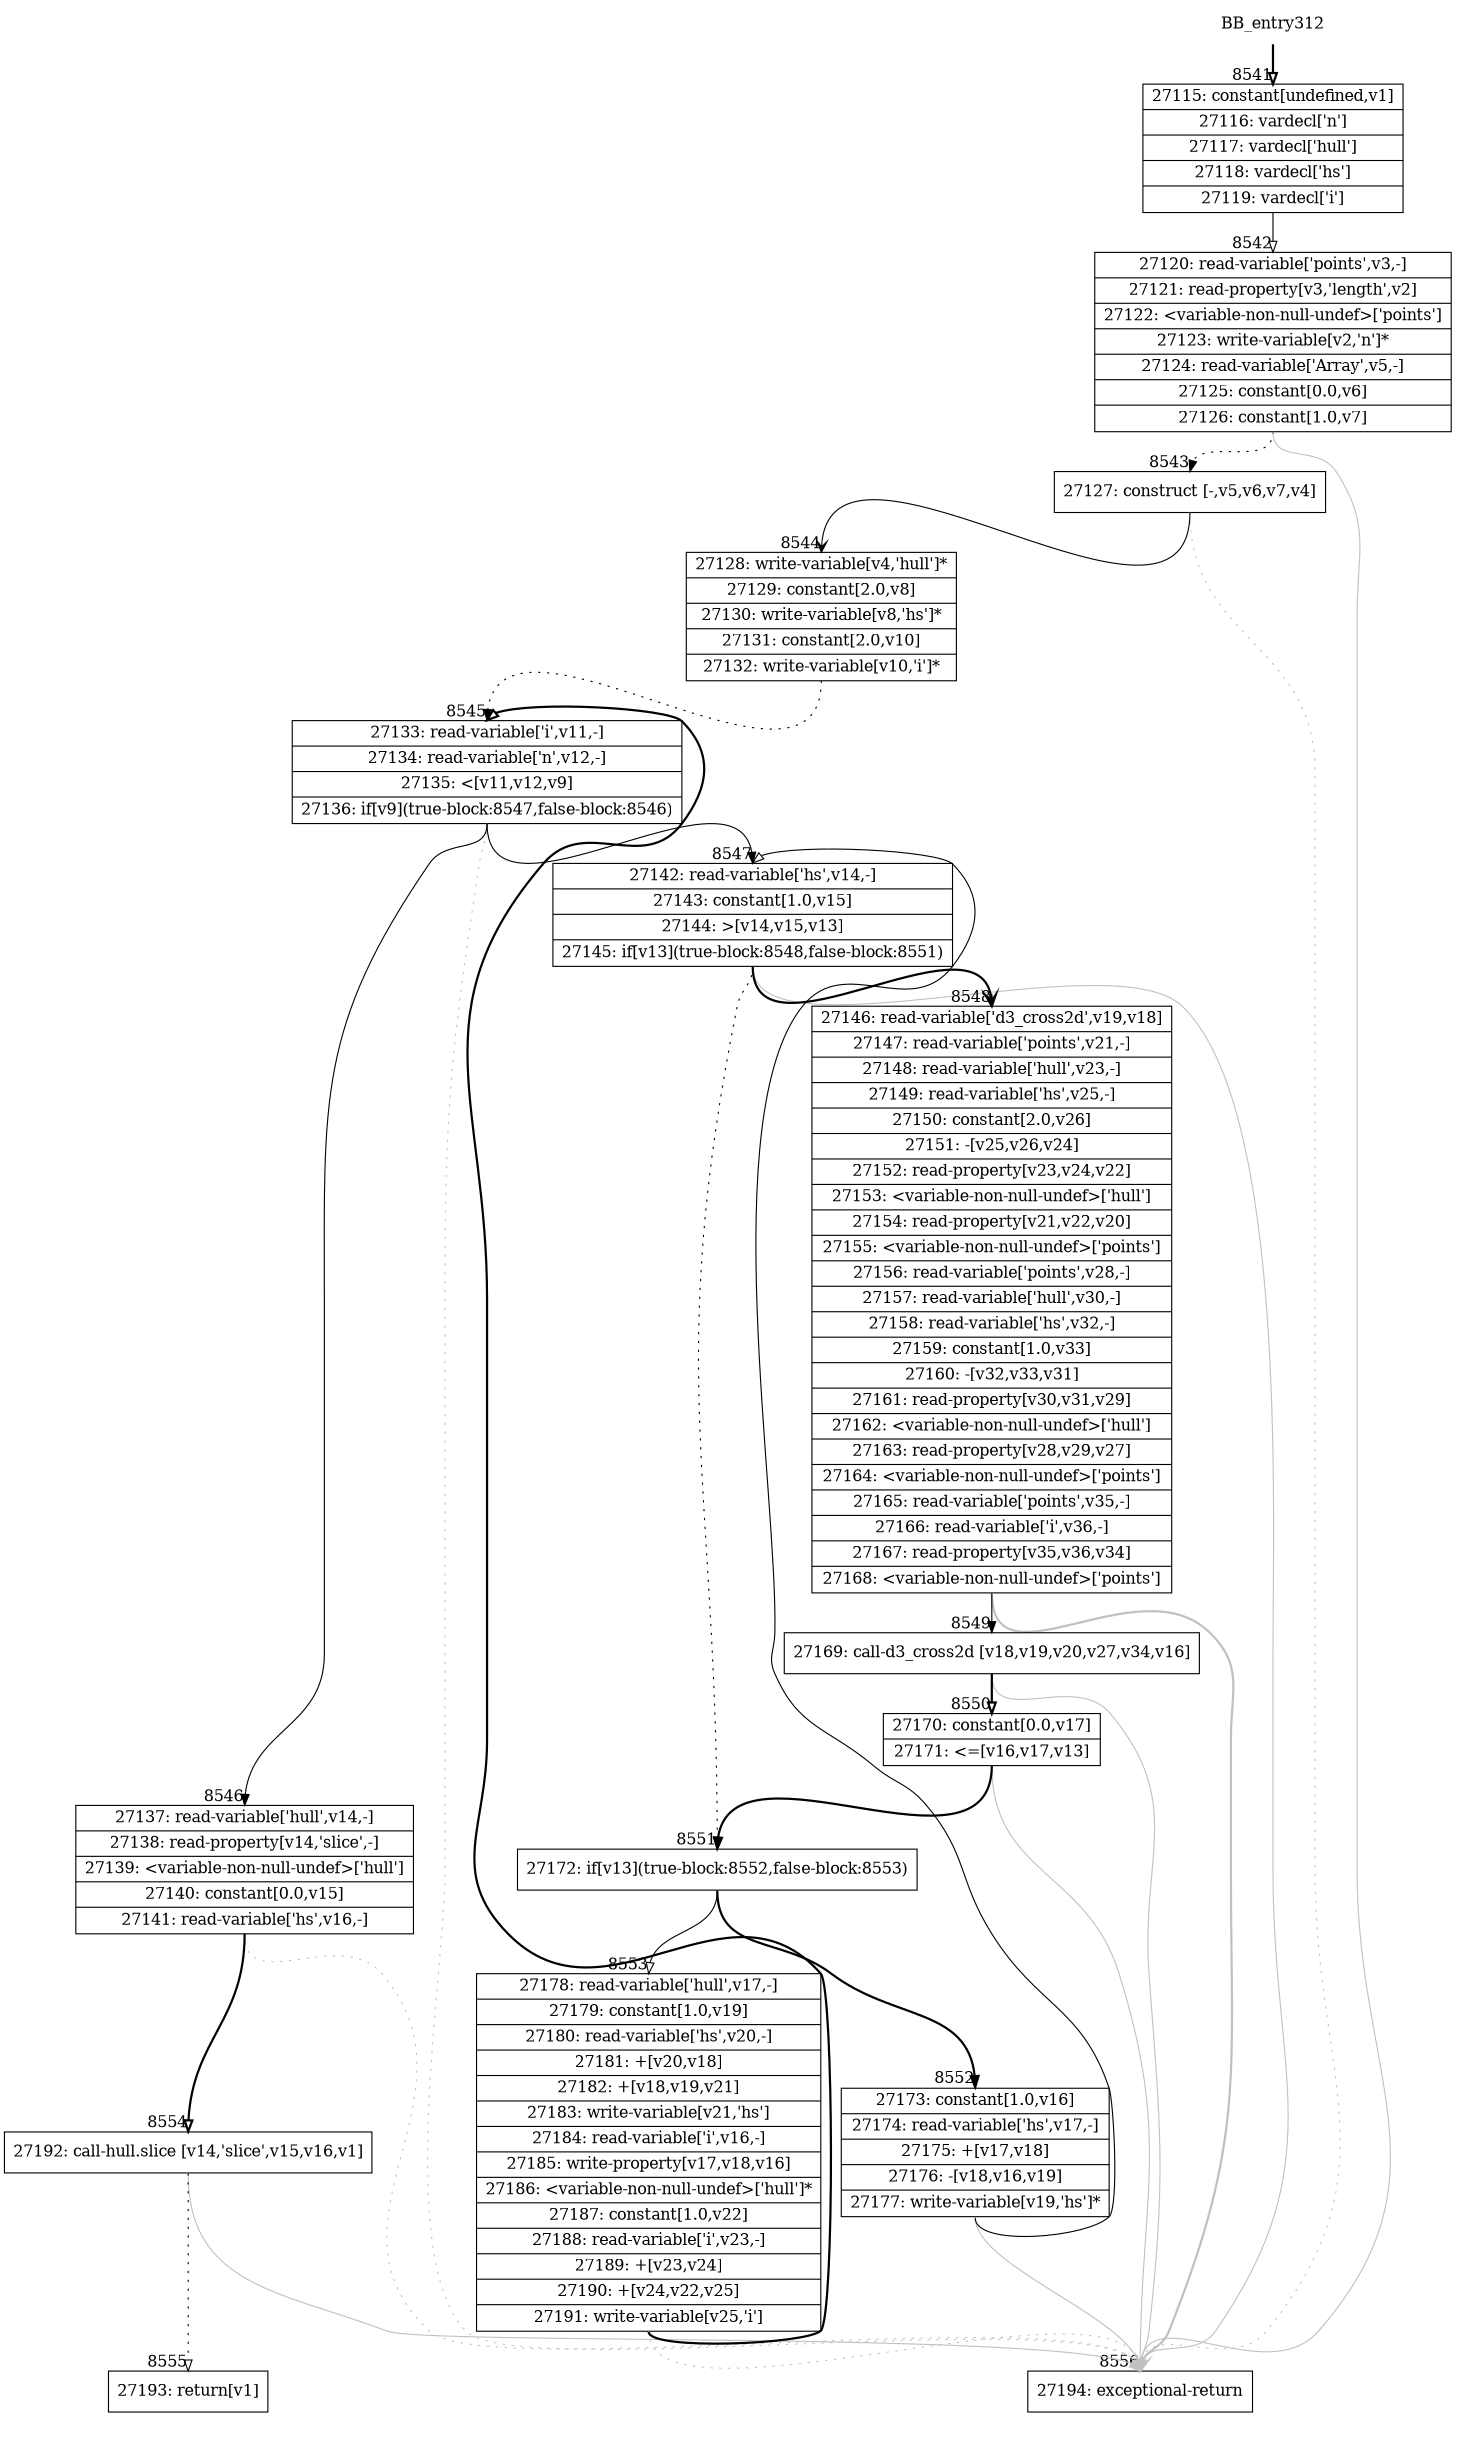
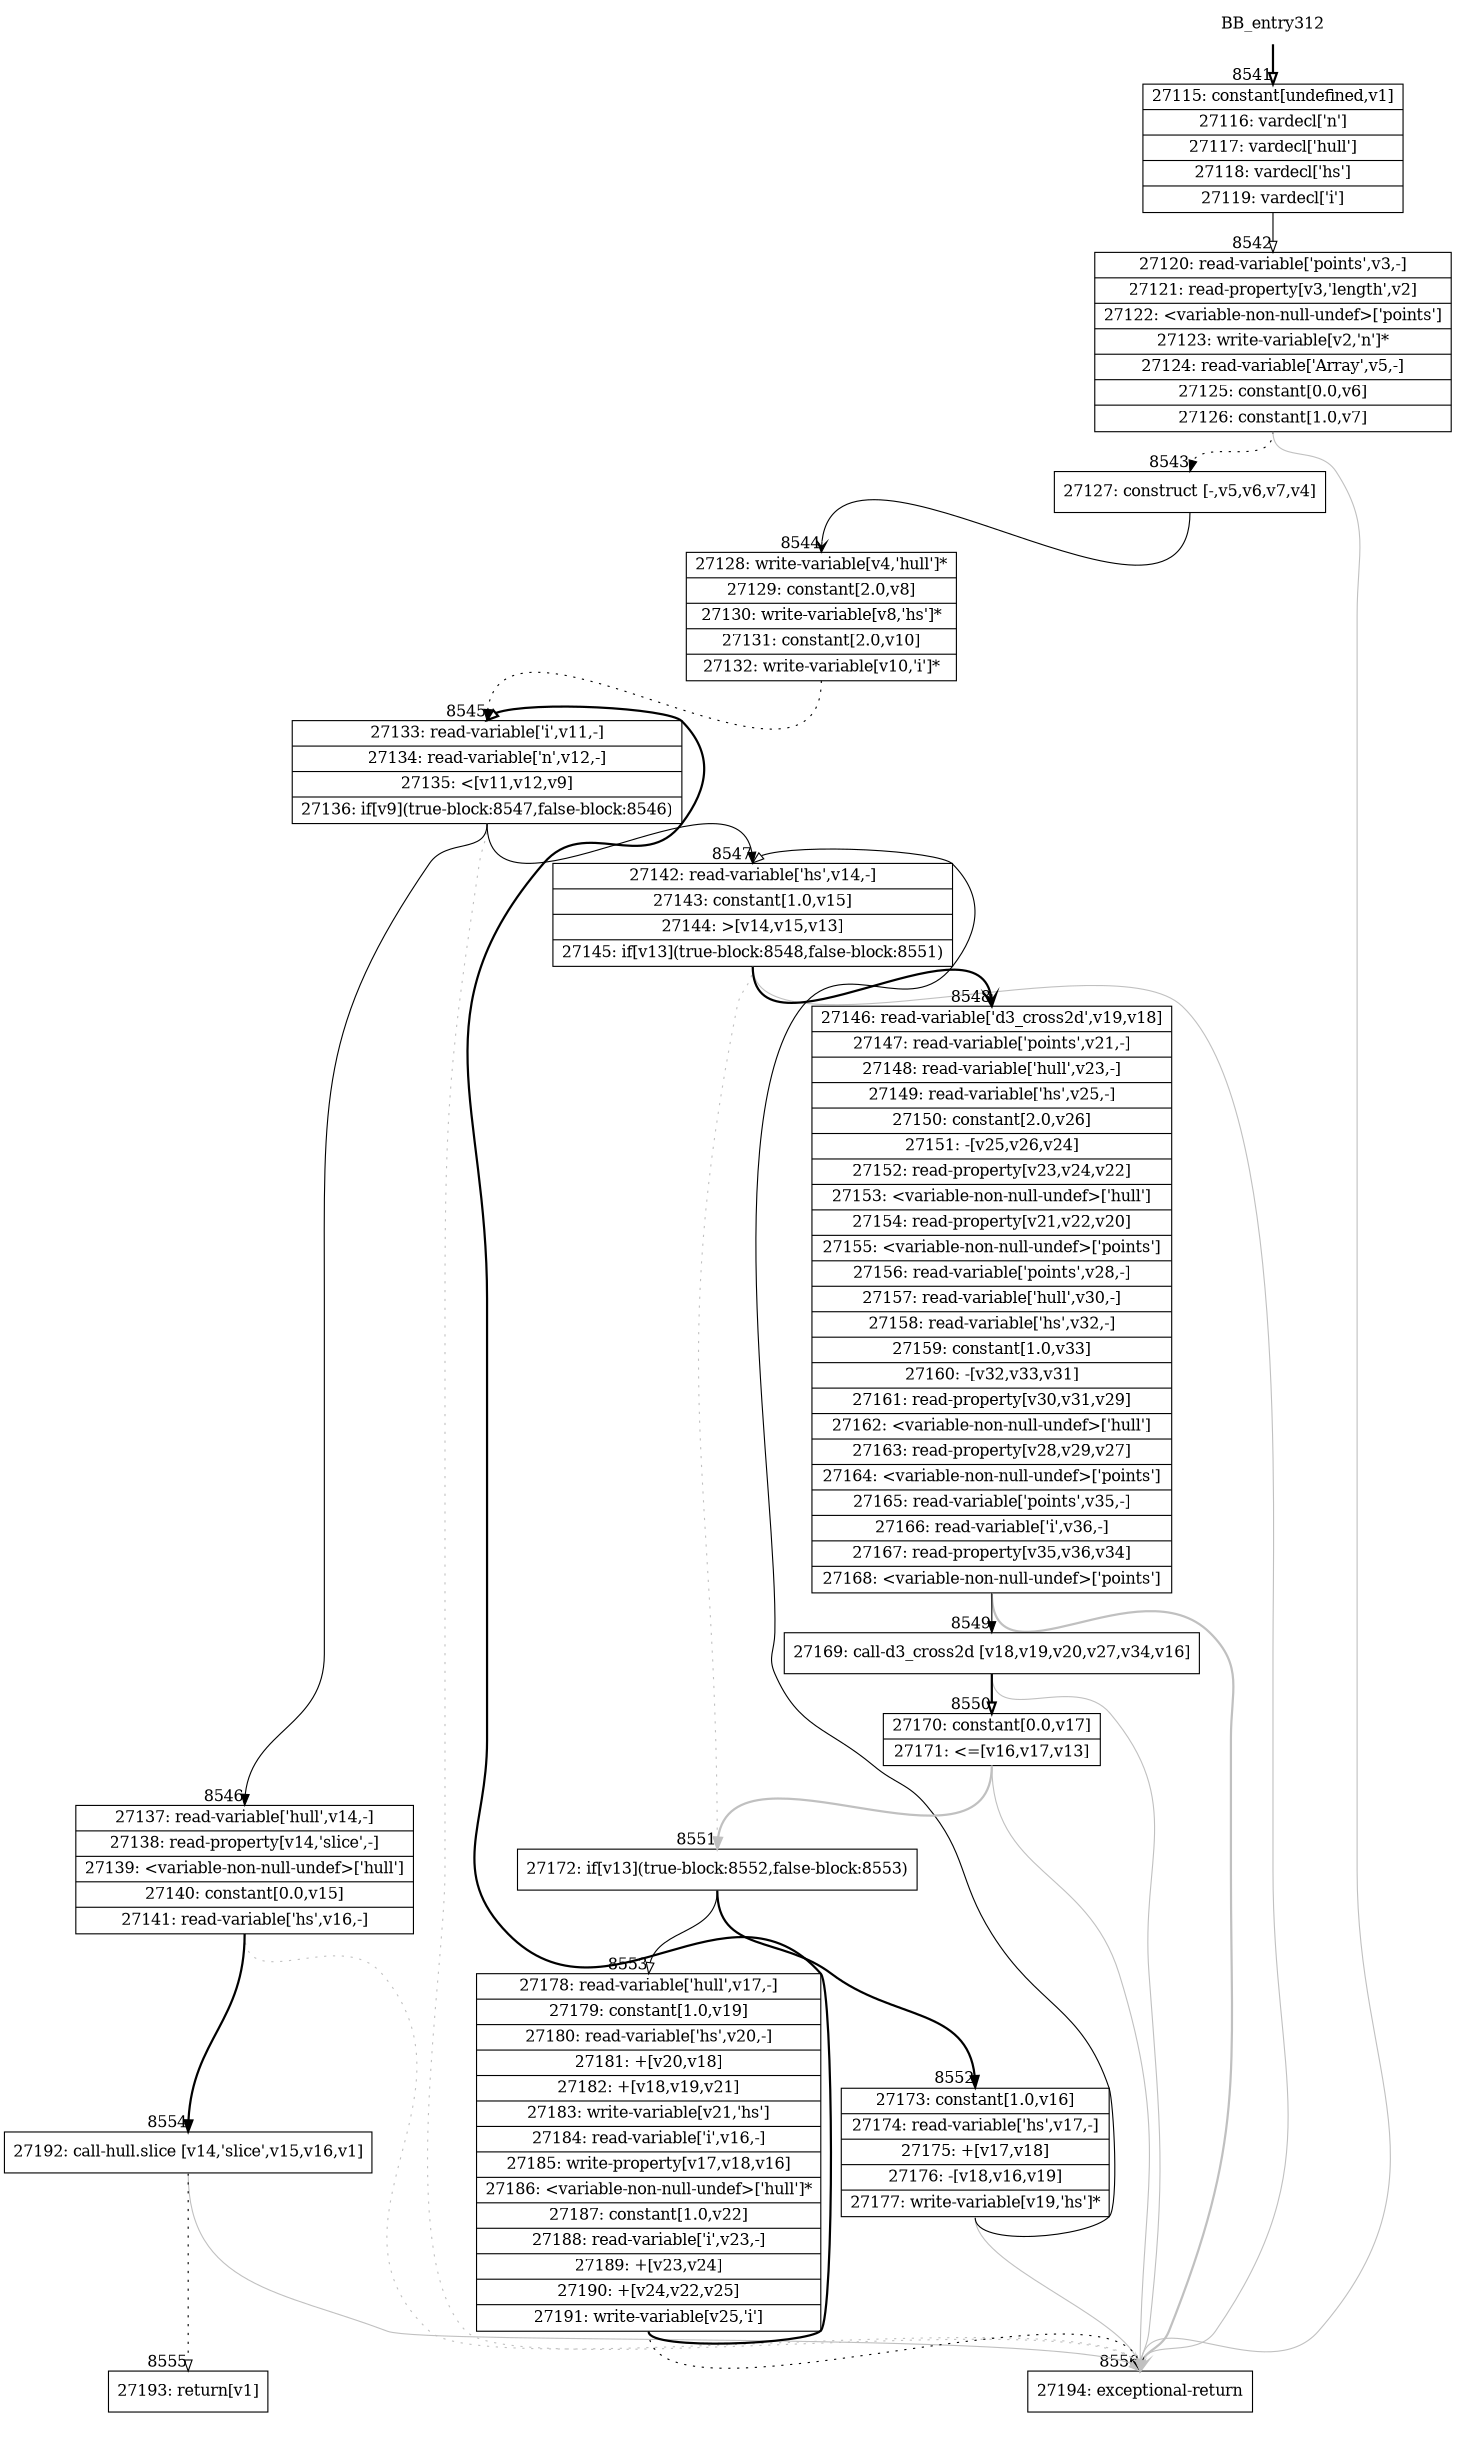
edge "27142: read-variable['hs',v14,-]" -> "27172: if[v13](true-block:8552,false-block:8553)": color black -> gray
edge "27127: construct [-,v5,v6,v7,v4]" -> "27194: exceptional-return": removed
edge "27170: constant[0.0,v17]" -> "27172: if[v13](true-block:8552,false-block:8553)": color black -> gray
edge "27137: read-variable['hull',v14,-]" -> "27192: call-hull.slice [v14,'slice',v15,v16,v1]": arrowhead onormal -> normal
edge "27178: read-variable['hull',v17,-]" -> "27194: exceptional-return": color gray -> black
